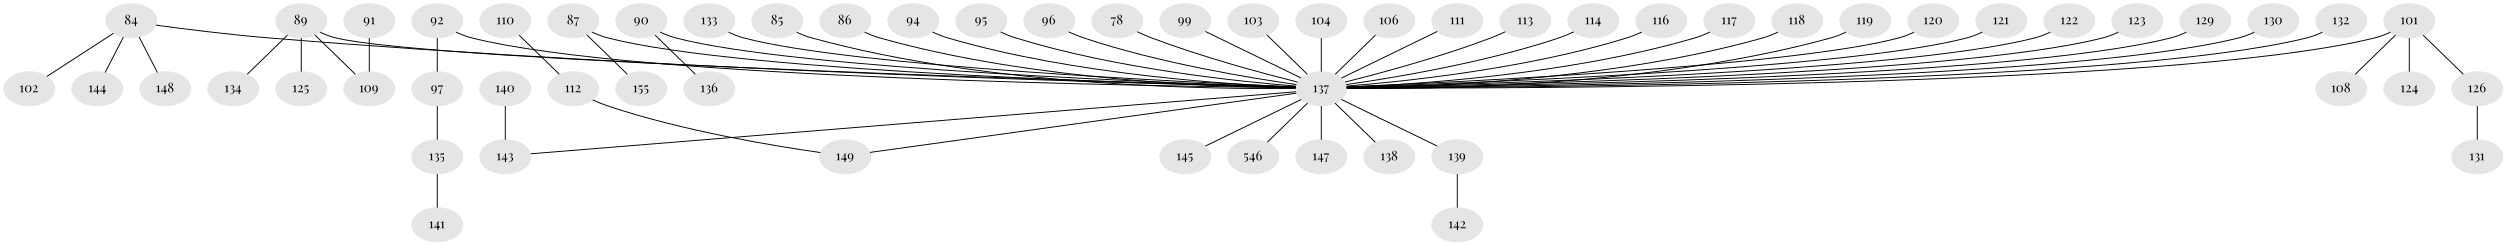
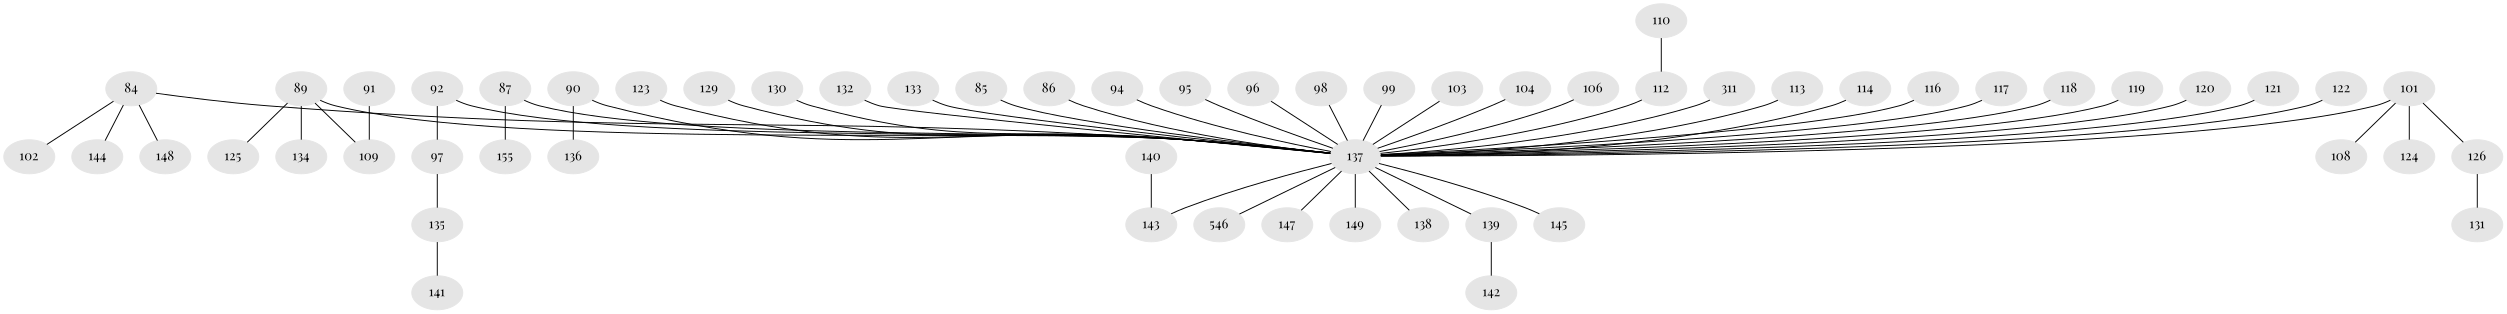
node "78": label "78" -> "98"
node "111": label "111" -> "311"
edge "112" -- "149": now "112" -- "137"
